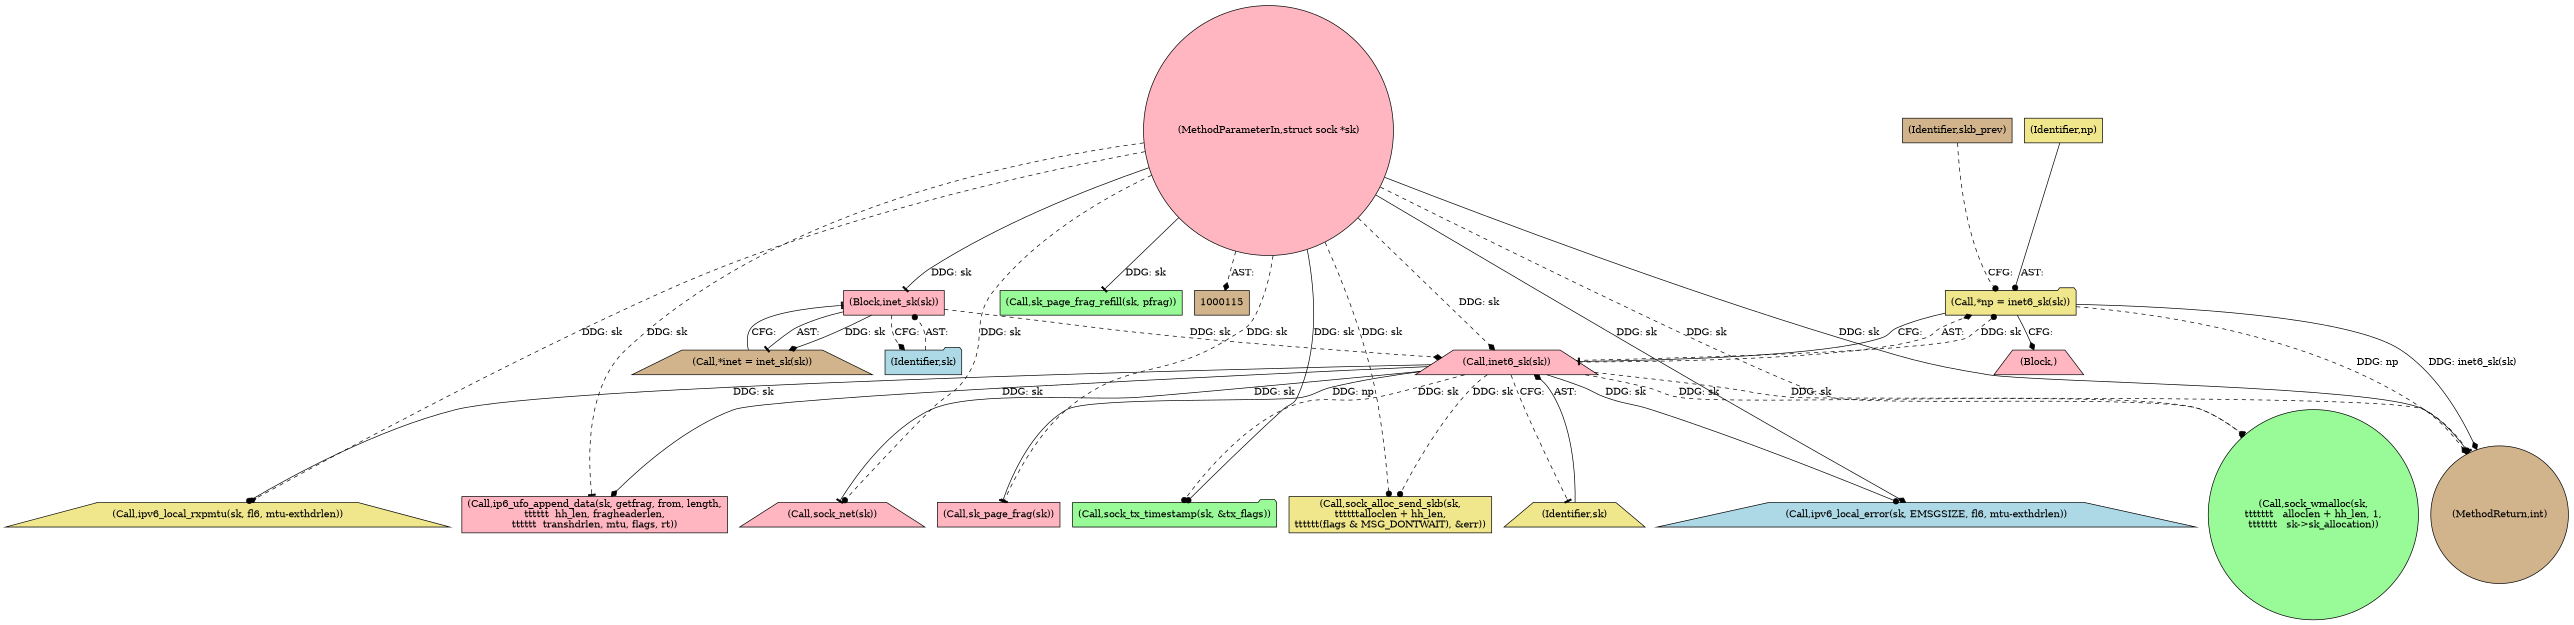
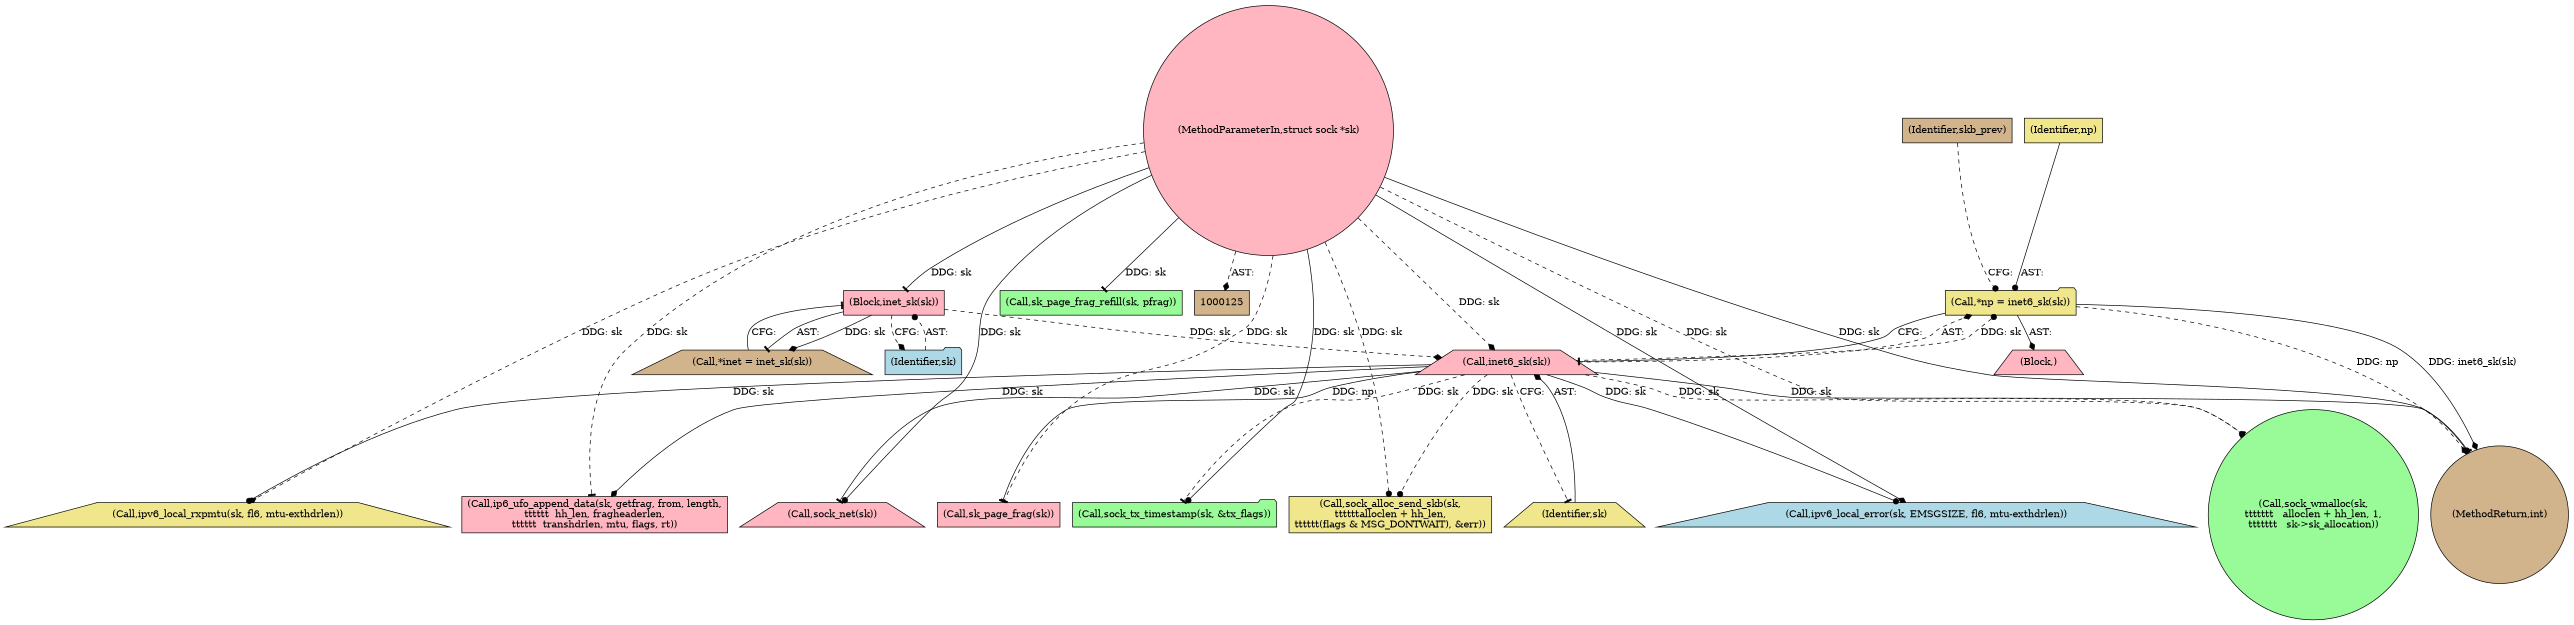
node "1000115": label "1000115" -> "1000125"
edge "(MethodParameterIn,struct sock *sk)" -> "(Call,sock_net(sk))": style dashed -> solid
edge "(Call,*np = inet6_sk(sk))" -> "(Block,)": label "CFG: " -> "AST: "
edge "(Call,inet6_sk(sk))" -> "(MethodReturn,int)": style dashed -> solid
edge "(Call,inet6_sk(sk))" -> "(Call,sock_tx_timestamp(sk, &tx_flags))": arrowhead dot -> tee
